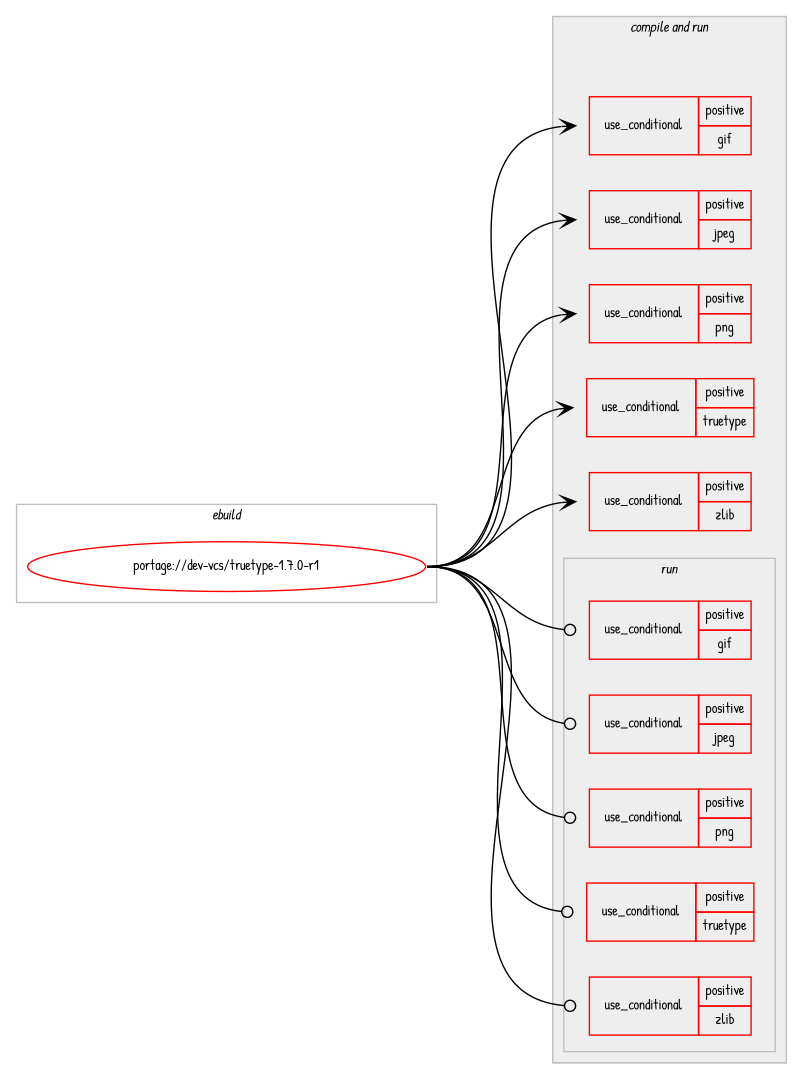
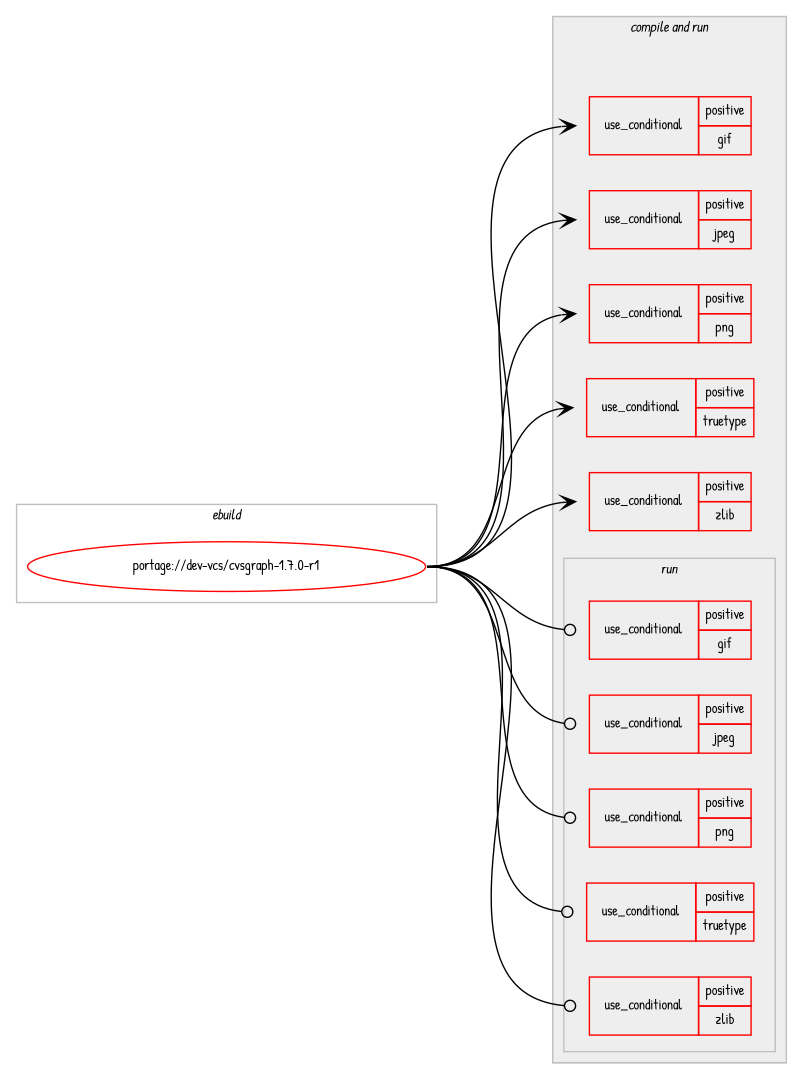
node "portage://dev-vcs/truetype-1.7.0-r1": label "portage://dev-vcs/truetype-1.7.0-r1" -> "portage://dev-vcs/cvsgraph-1.7.0-r1"
